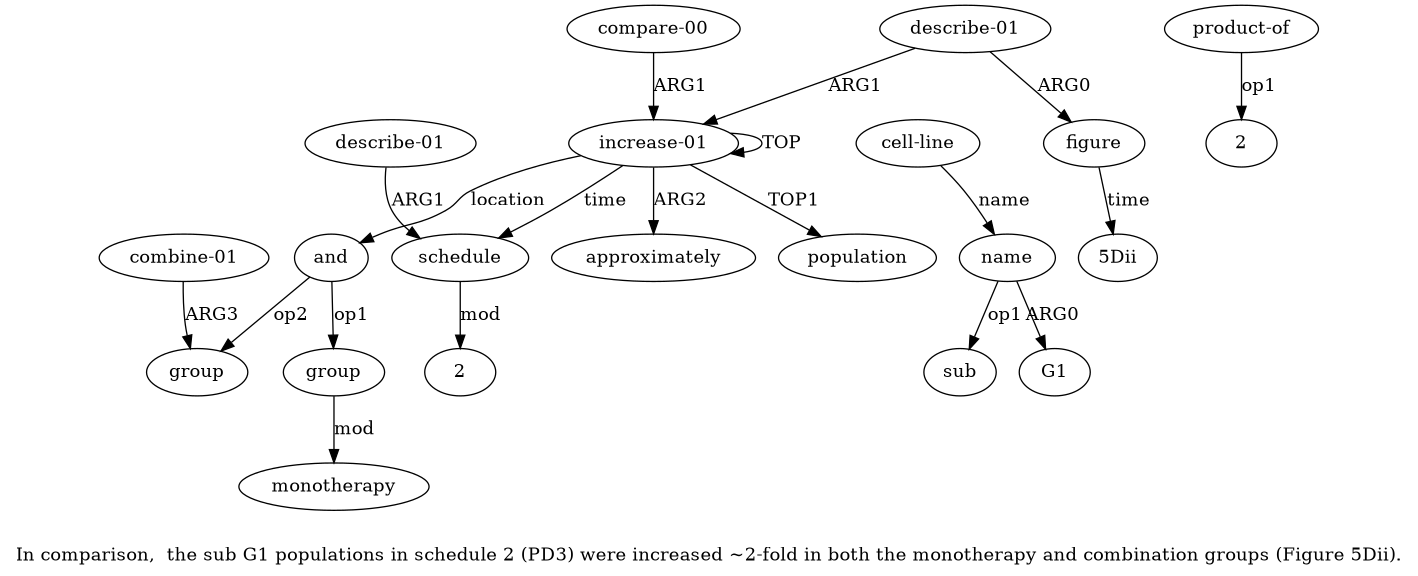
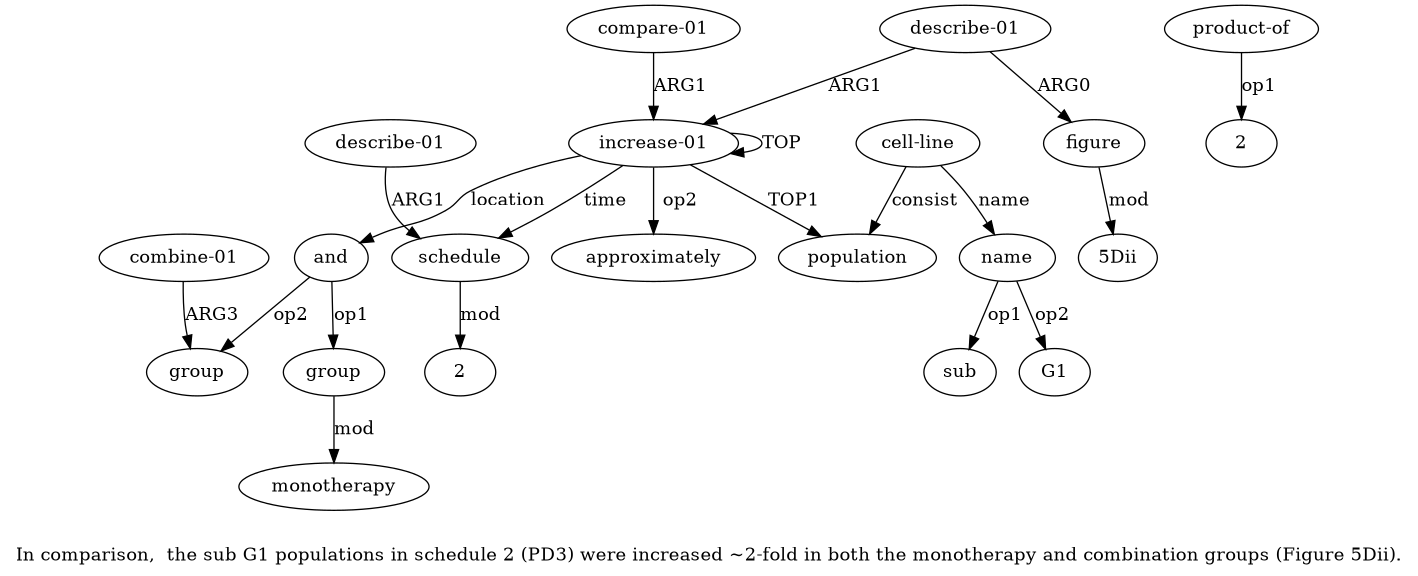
node "compare-00": label "compare-00" -> "compare-01"
edge "cell-line" -> "population": added, label "consist"
edge "increase-01" -> "approximately": label "ARG2" -> "op2"
edge "figure" -> "5Dii": label "time" -> "mod"
edge "name" -> "G1": label "ARG0" -> "op2"
